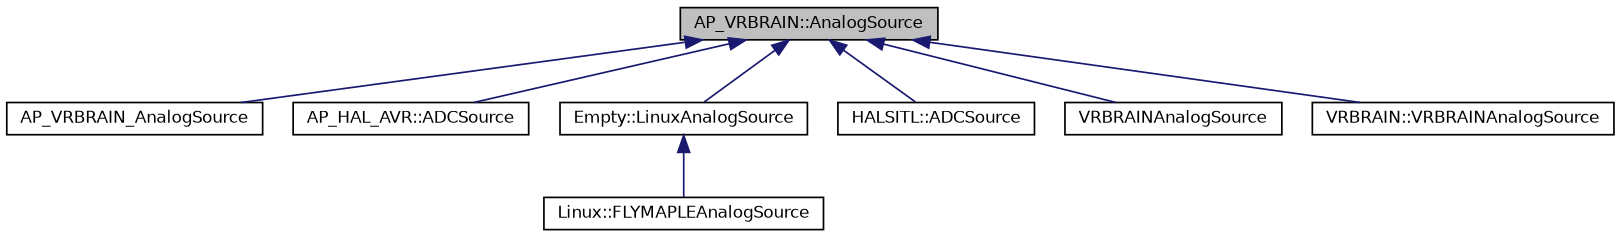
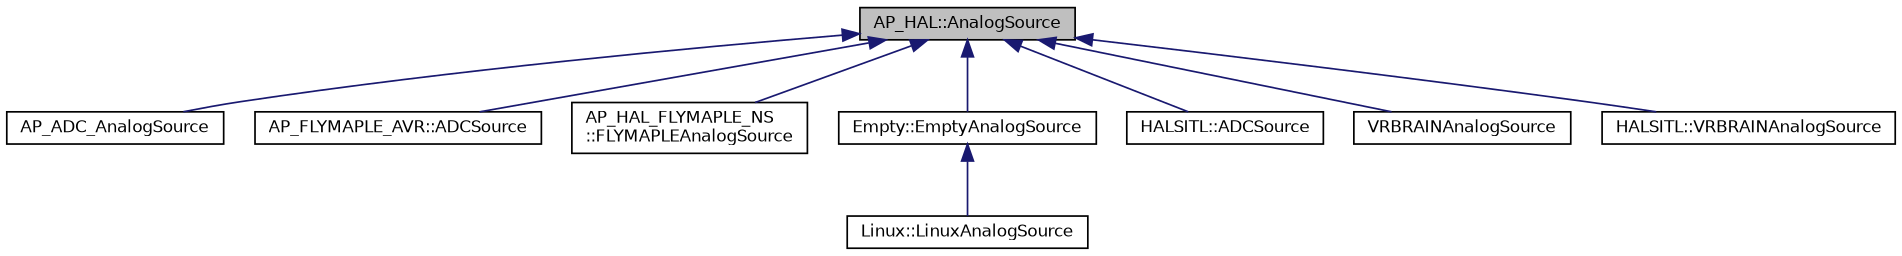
node "AP_VRBRAIN::AnalogSource": label "AP_VRBRAIN::AnalogSource" -> "AP_HAL::AnalogSource"
node "AP_VRBRAIN_AnalogSource": label "AP_VRBRAIN_AnalogSource" -> "AP_ADC_AnalogSource"
node "AP_HAL_AVR::ADCSource": label "AP_HAL_AVR::ADCSource" -> "AP_FLYMAPLE_AVR::ADCSource"
node "Empty::LinuxAnalogSource": label "Empty::LinuxAnalogSource" -> "Empty::EmptyAnalogSource"
node "VRBRAIN::VRBRAINAnalogSource": label "VRBRAIN::VRBRAINAnalogSource" -> "HALSITL::VRBRAINAnalogSource"
node "AP_HAL_FLYMAPLE_NS ::FLYMAPLEAnalogSource": added
node "Linux::FLYMAPLEAnalogSource": label "Linux::FLYMAPLEAnalogSource" -> "Linux::LinuxAnalogSource"
